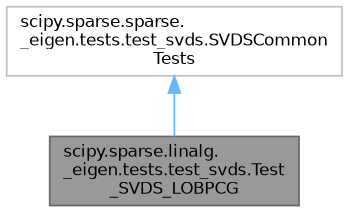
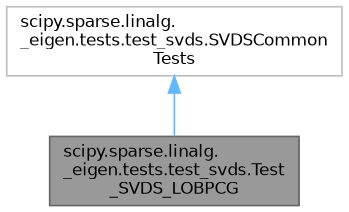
node "scipy.sparse.sparse. _eigen.tests.test_svds.SVDSCommon Tests": label "scipy.sparse.sparse. _eigen.tests.test_svds.SVDSCommon Tests" -> "scipy.sparse.linalg. _eigen.tests.test_svds.SVDSCommon Tests"
